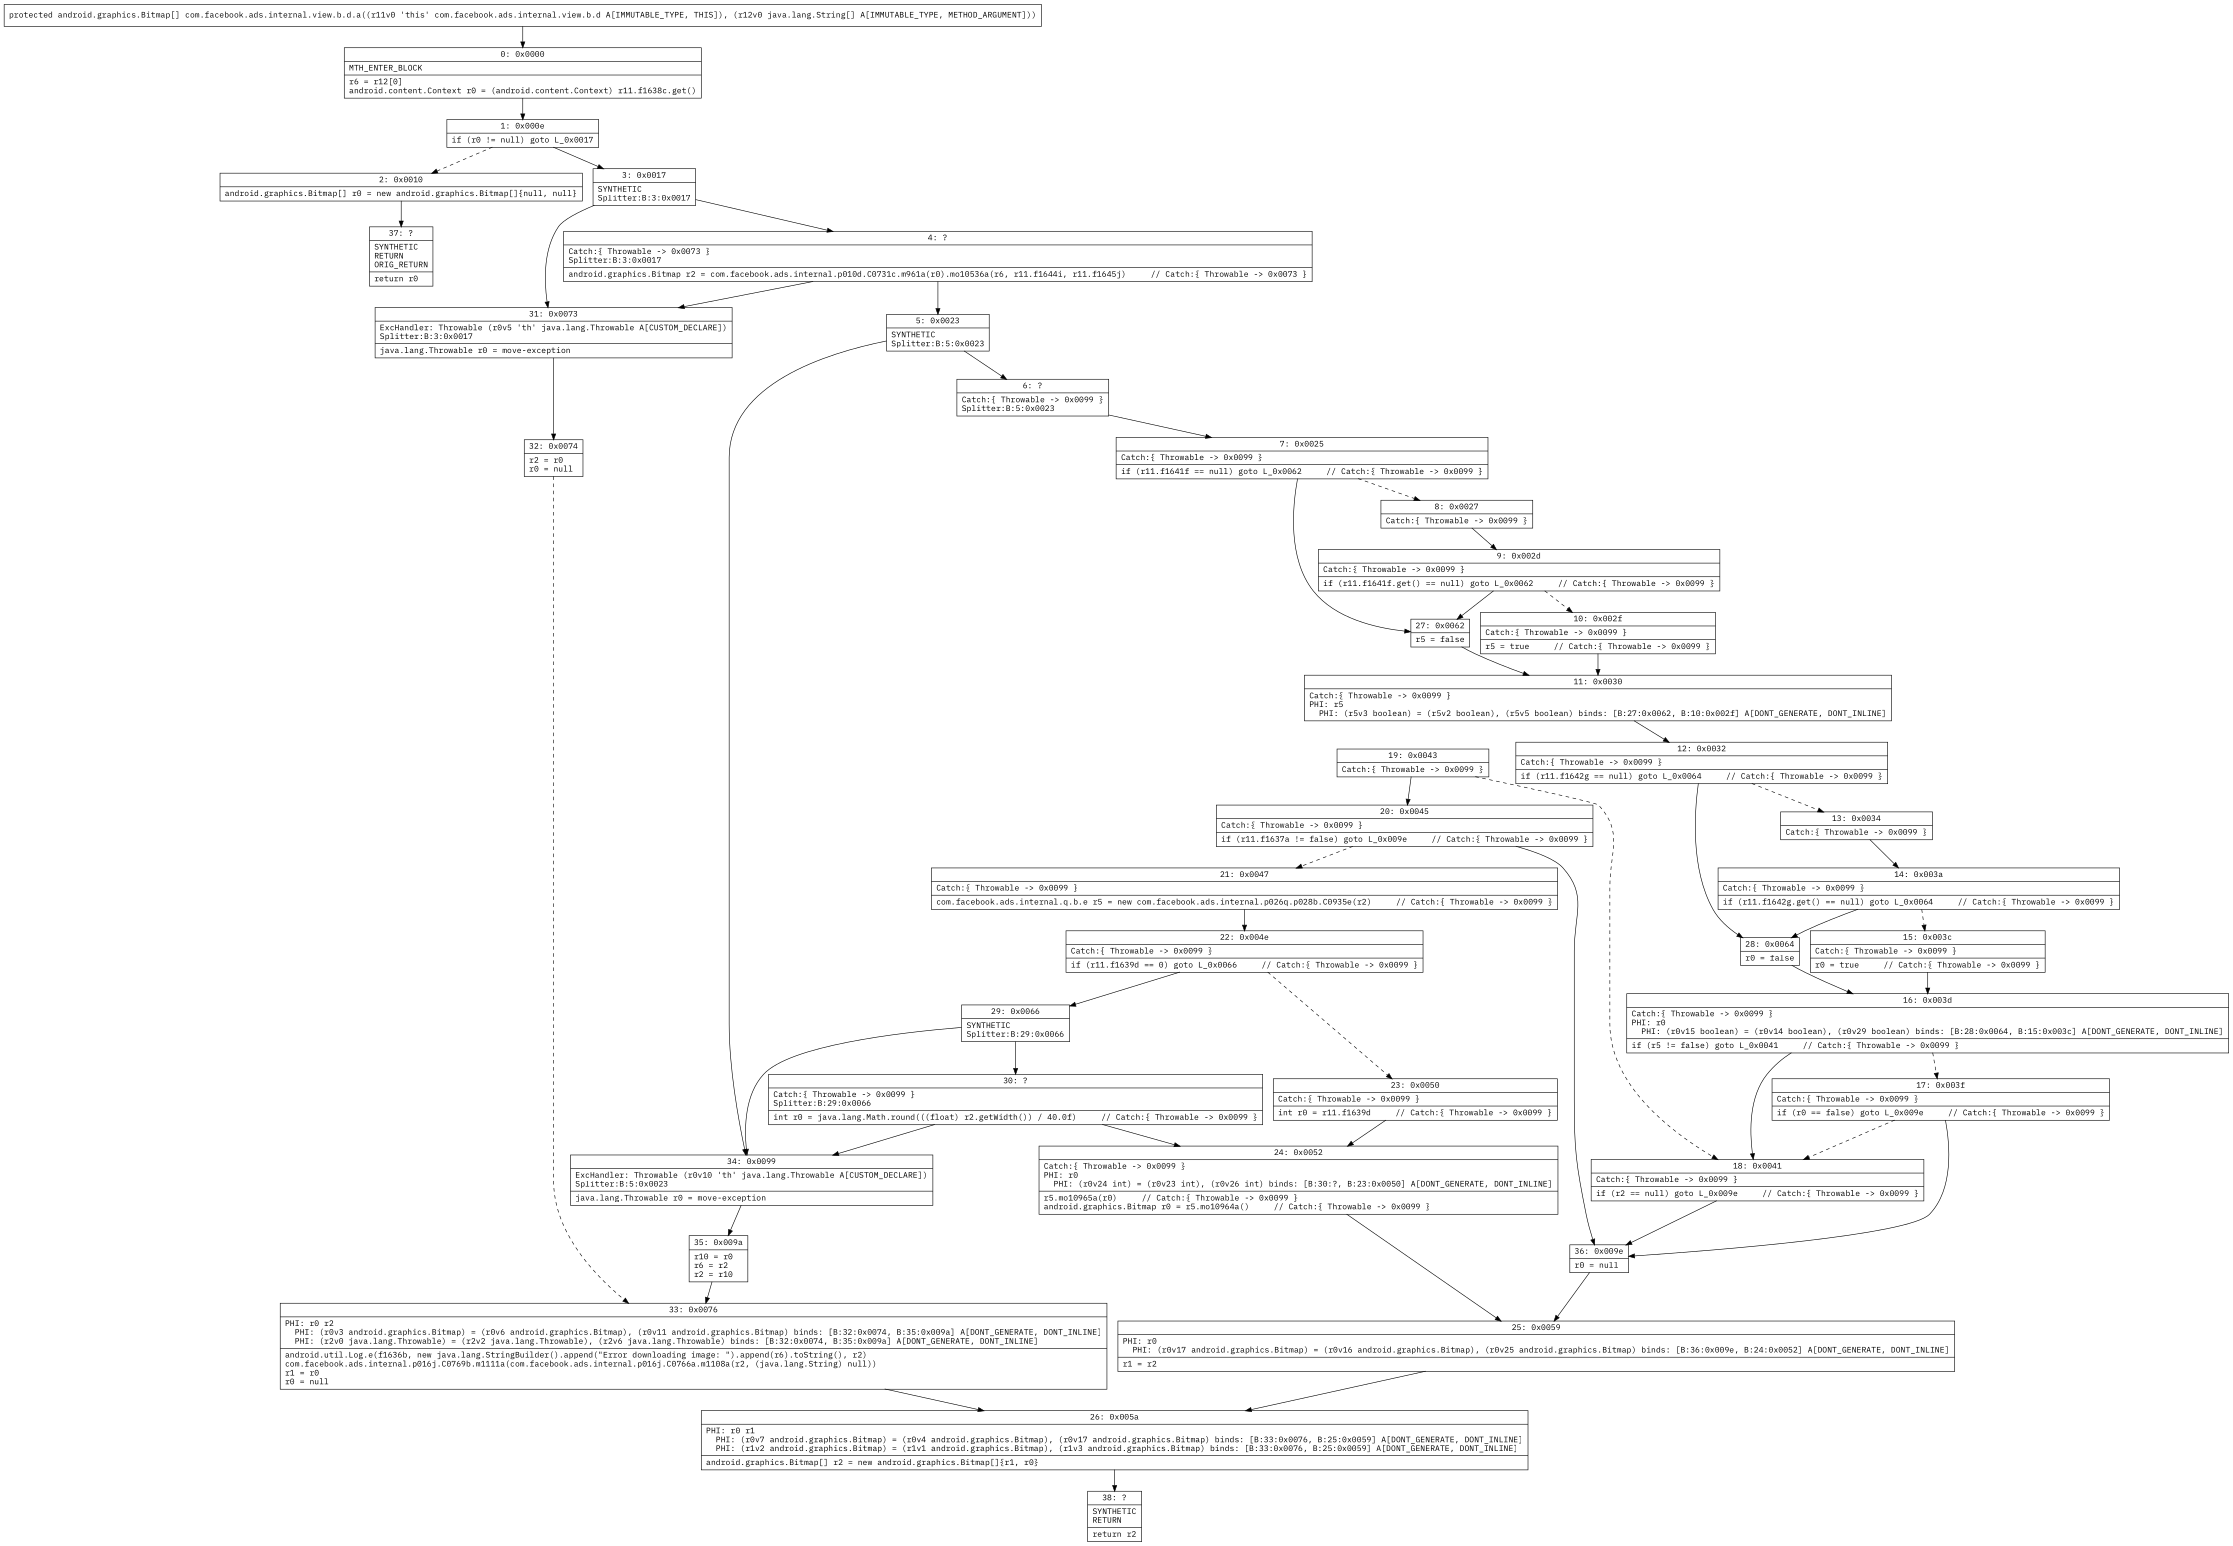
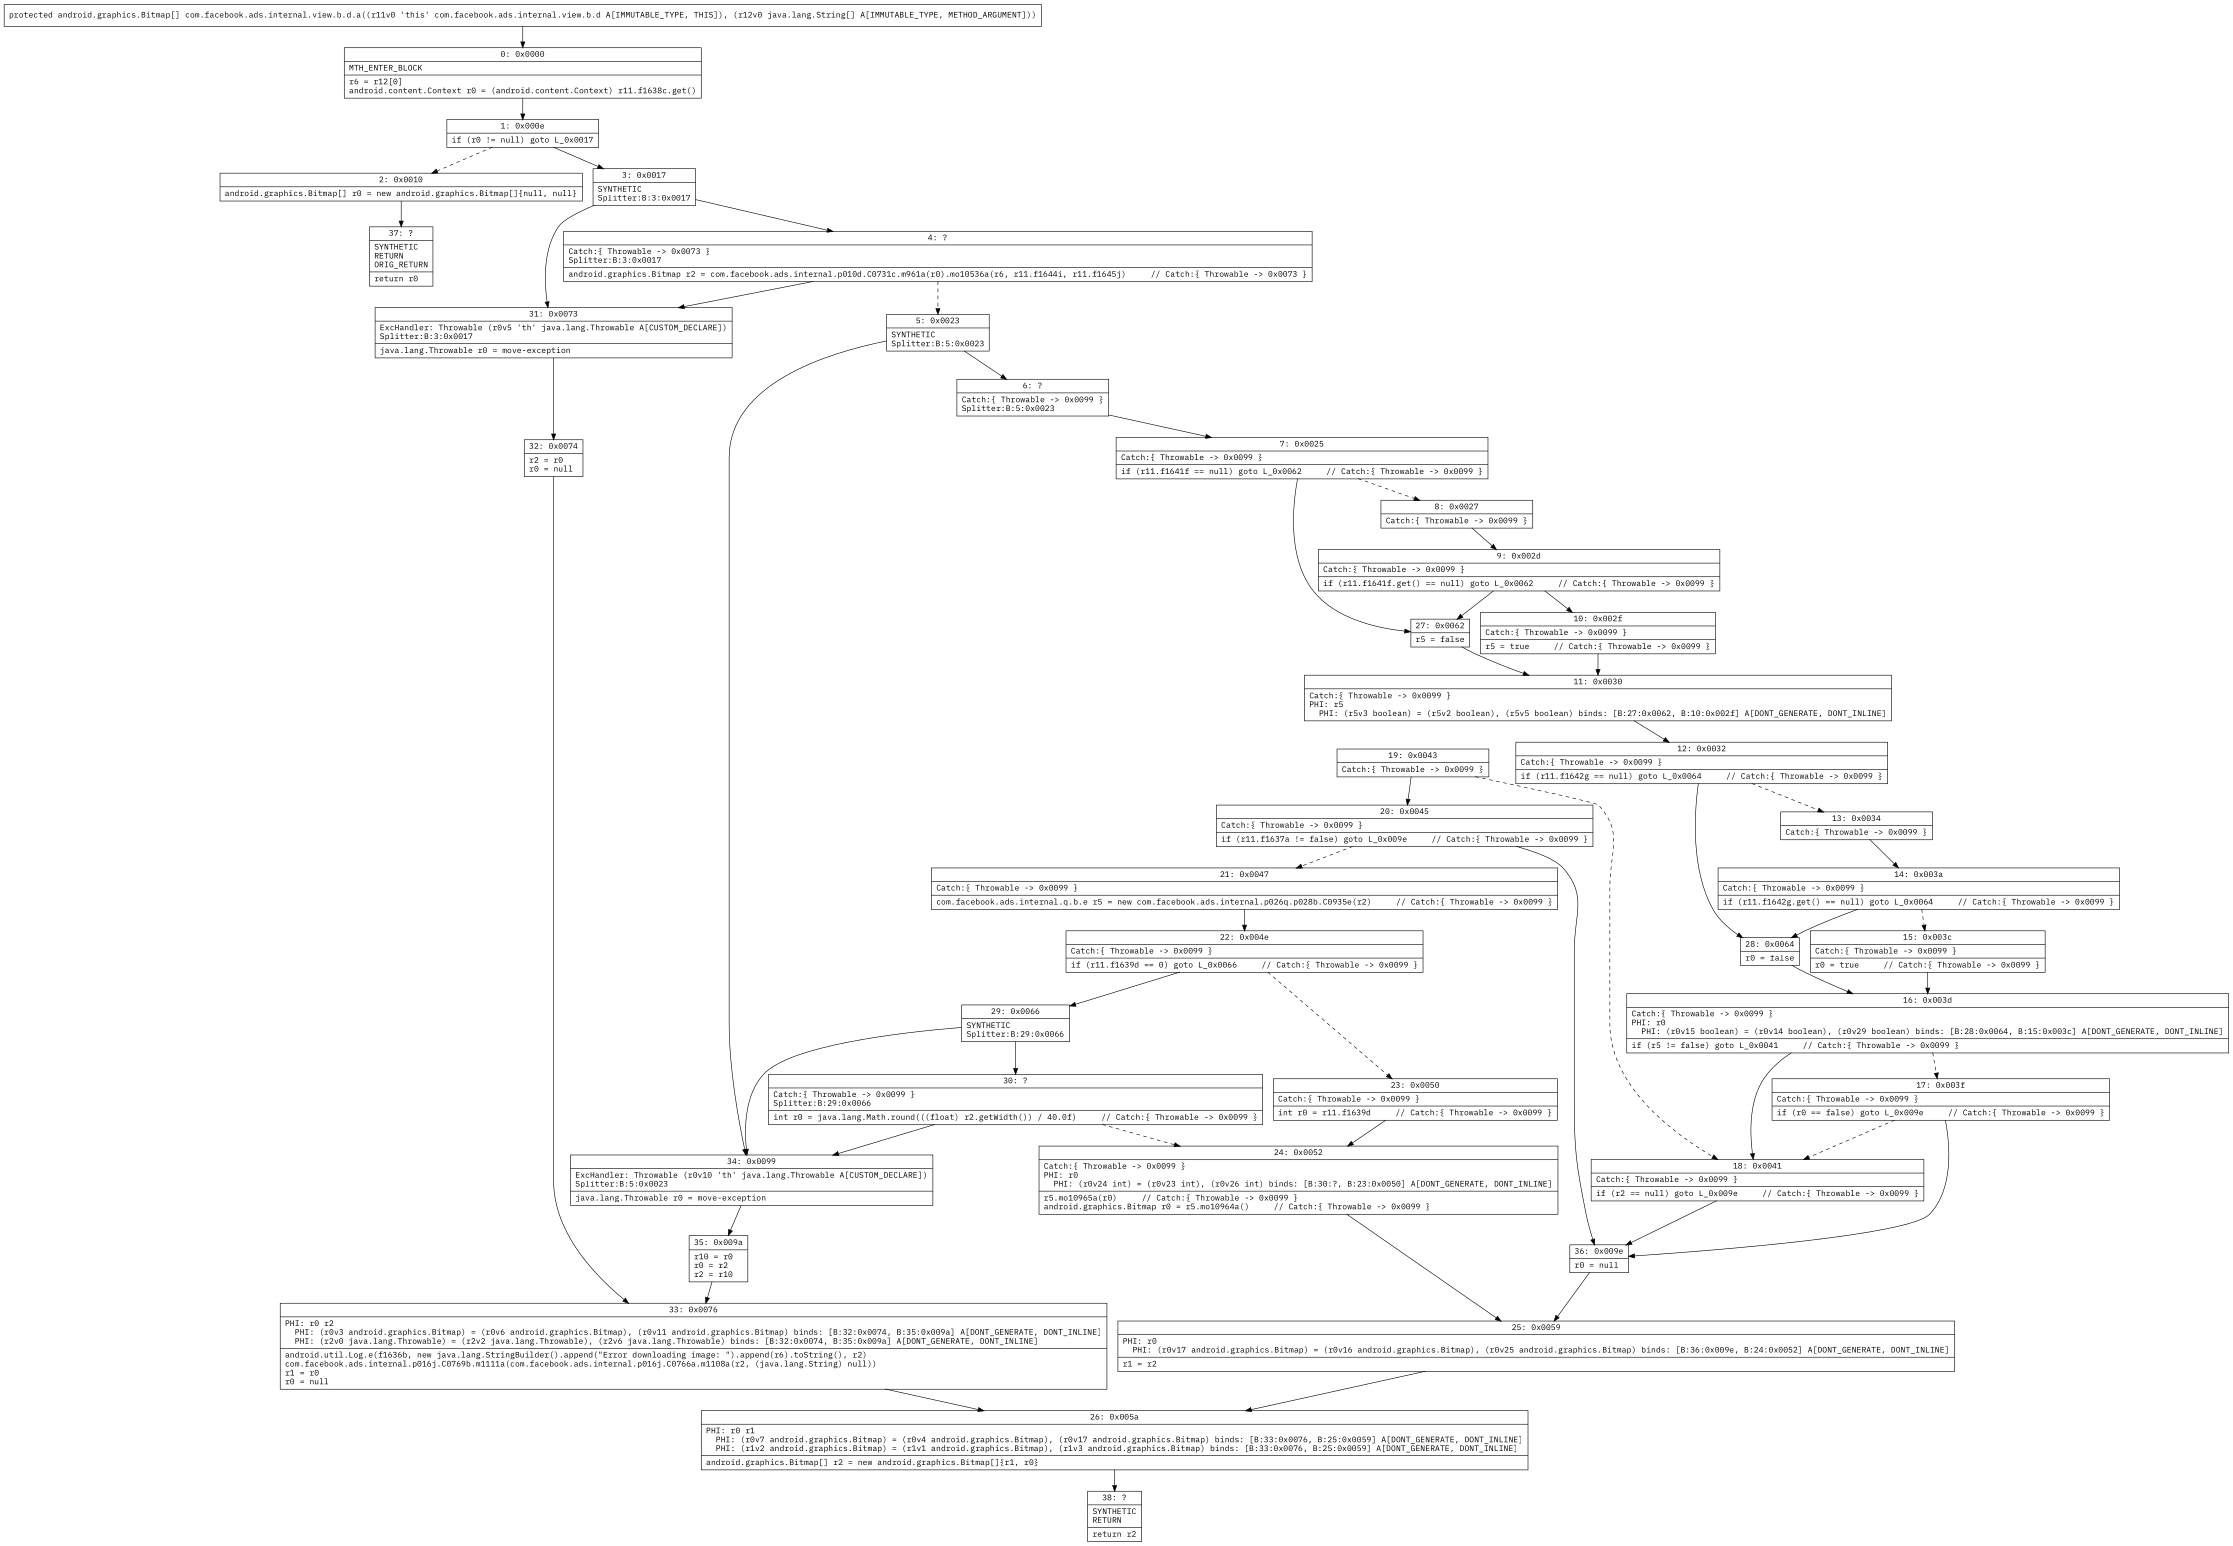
edge "4: ?" -> "5: 0x0023": style solid -> dashed
edge "9: 0x002d" -> "10: 0x002f": style dashed -> solid
edge "32: 0x0074" -> "33: 0x0076": style dashed -> solid
edge "30: ?" -> "24: 0x0052": style solid -> dashed
node "35: 0x009a": text "r6 = r2" -> "r0 = r2"
